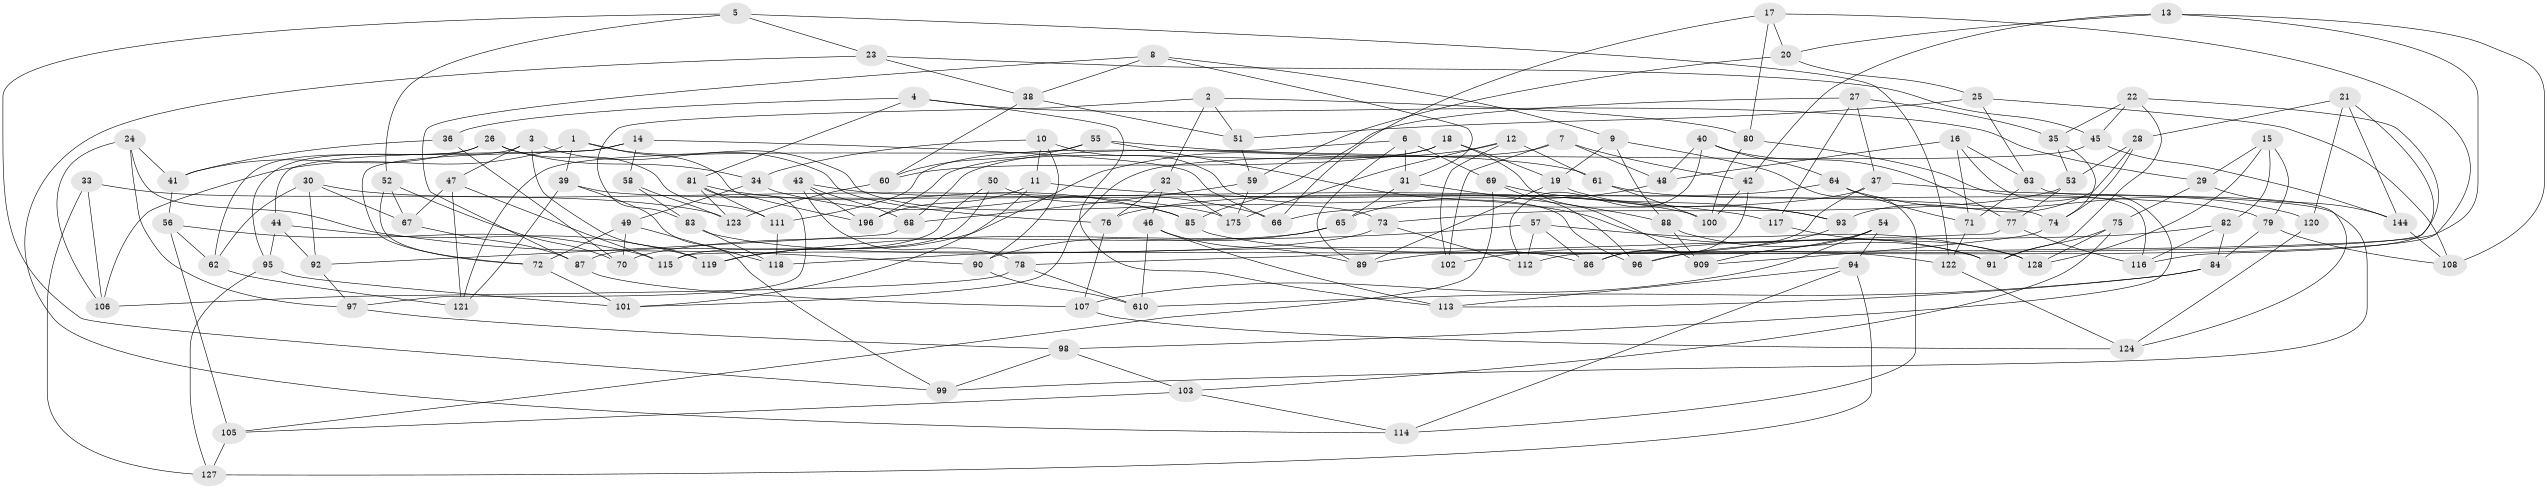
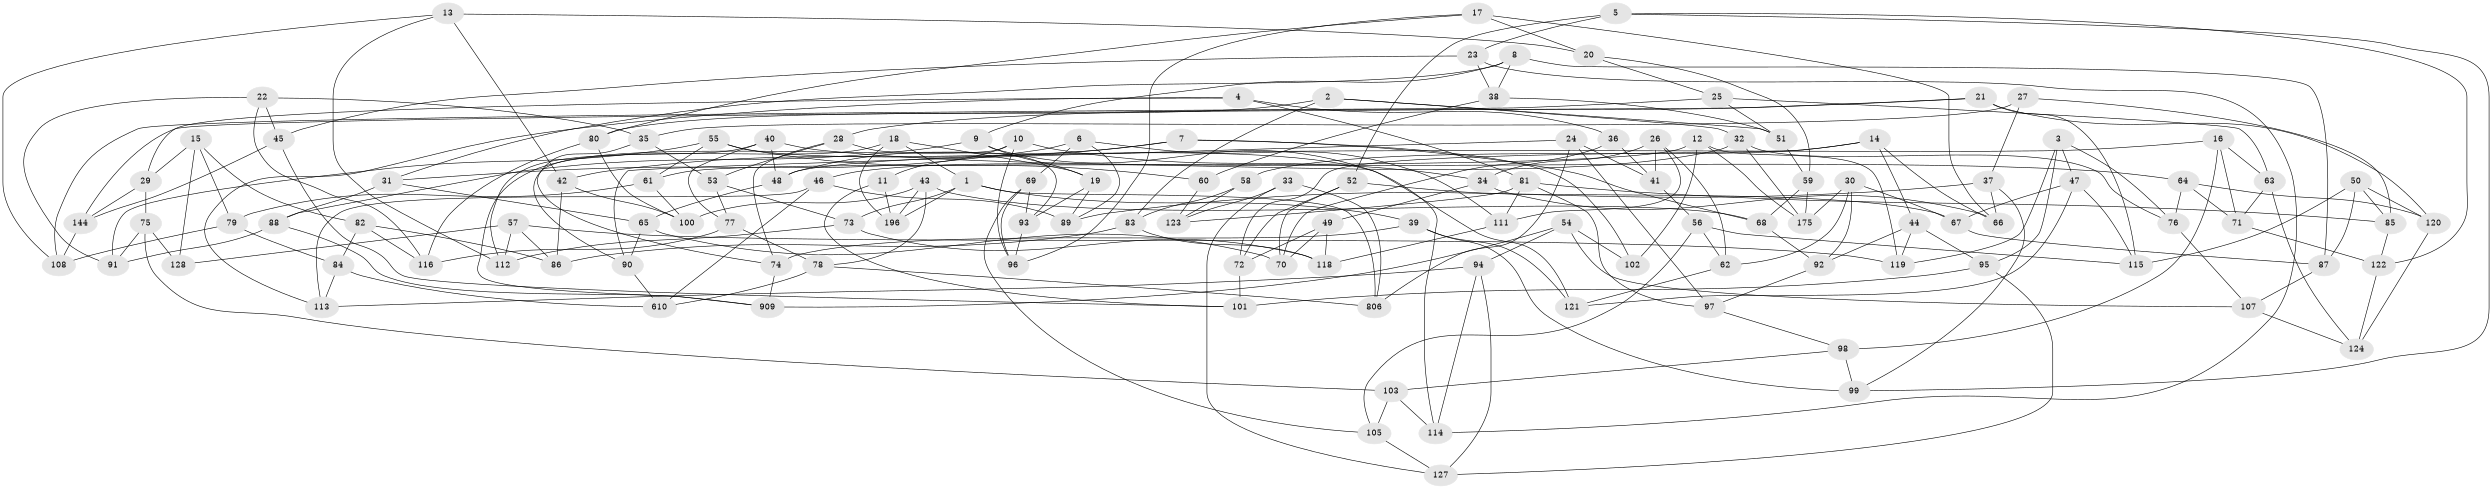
edge "18" -- "60": now "18" -- "1"
edge "50" -- "120": added
node "117": removed
node "106": label "106" -> "806"
